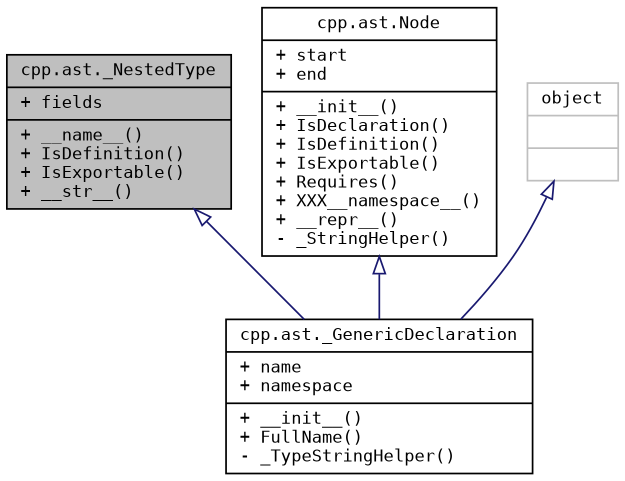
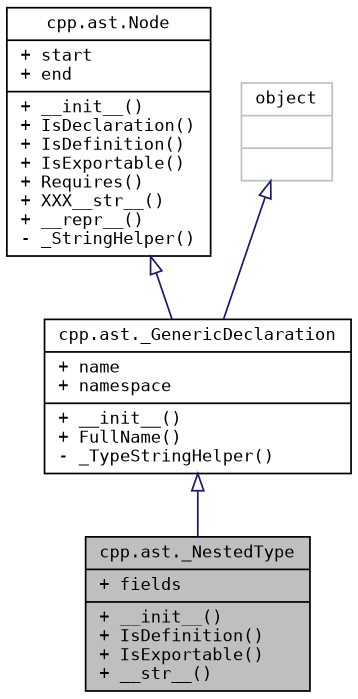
node "cpp.ast._NestedType": text "+ __name__()" -> "+ __init__()"
node "cpp.ast.Node": text "+ XXX__namespace__()" -> "+ XXX__str__()"
edge "cpp.ast._GenericDeclaration" -> "cpp.ast._NestedType": reversed
